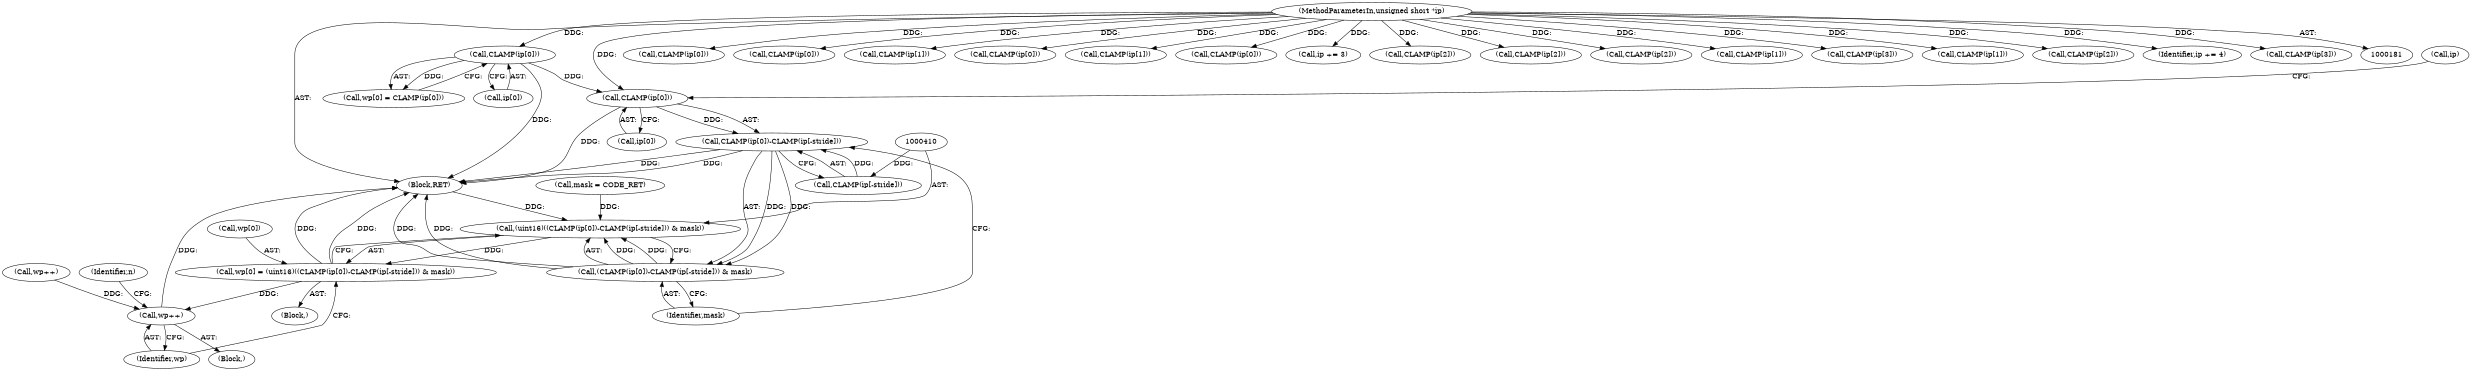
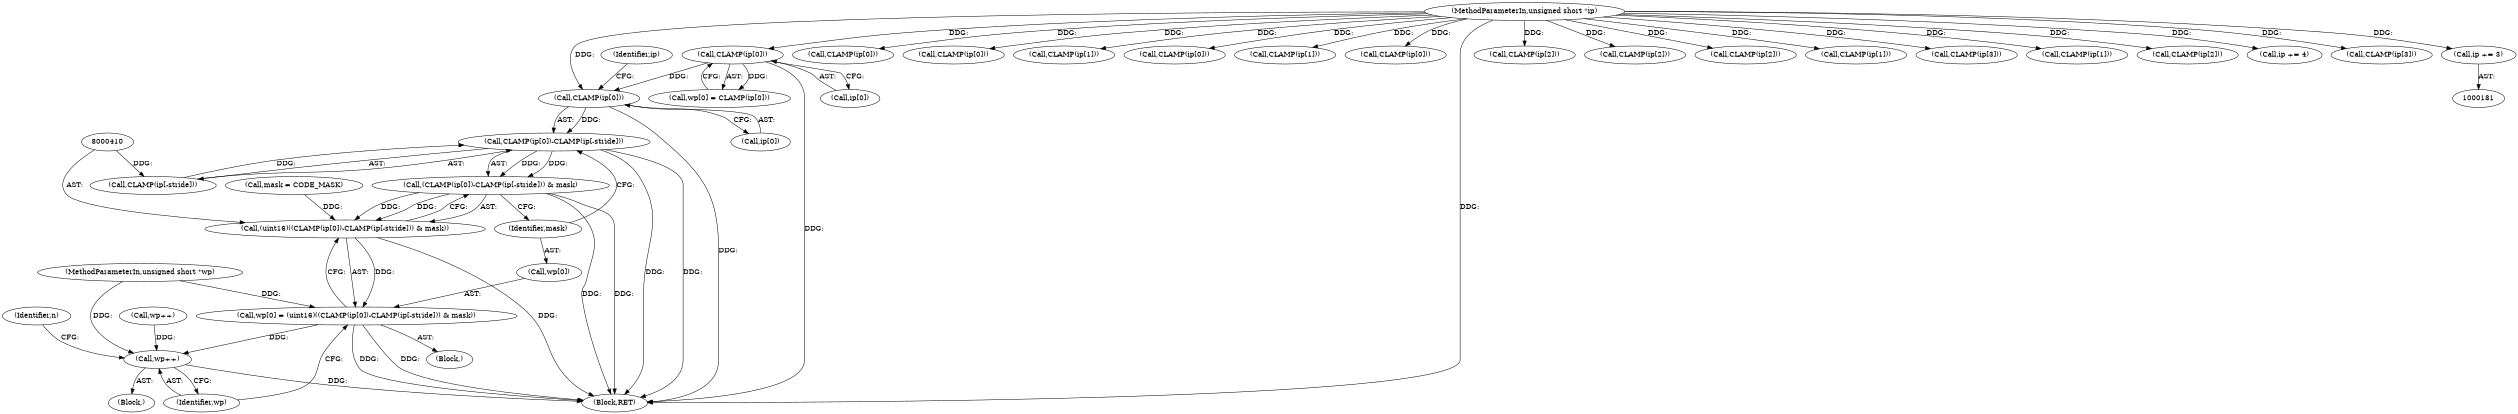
edge "(MethodParameterIn,unsigned short *ip)" -> "1000181": now "(Call,ip += 3)" -> "1000181"
node "(Identifier,ip += 4)": label "(Identifier,ip += 4)" -> "(Call,ip += 4)"
node "(Call,ip)": label "(Call,ip)" -> "(Identifier,ip)"
edge "(MethodParameterIn,unsigned short *ip)" -> "(Block,RET)": label "AST: " -> "DDG: "
node "1000410": label "1000410" -> "8000410"
edge "(Call,CLAMP(ip[0])-CLAMP(ip[-stride]))" -> "(Call,CLAMP(ip[-stride]))": label "CFG: " -> "AST: "
node "(Call,mask = CODE_RET)": label "(Call,mask = CODE_RET)" -> "(Call,mask = CODE_MASK)"
edge "(Block,RET)" -> "(Call,(uint16)((CLAMP(ip[0])-CLAMP(ip[-stride])) & mask))": reversed
node "(MethodParameterIn,unsigned short *wp)": added
edge "(Identifier,mask)" -> "(Call,(CLAMP(ip[0])-CLAMP(ip[-stride])) & mask)": now "(Identifier,mask)" -> "(Call,wp[0])"
